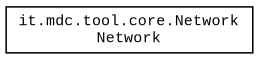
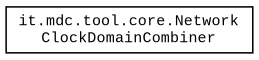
node "it.mdc.tool.core.Network Network": label "it.mdc.tool.core.Network Network" -> "it.mdc.tool.core.Network ClockDomainCombiner"
